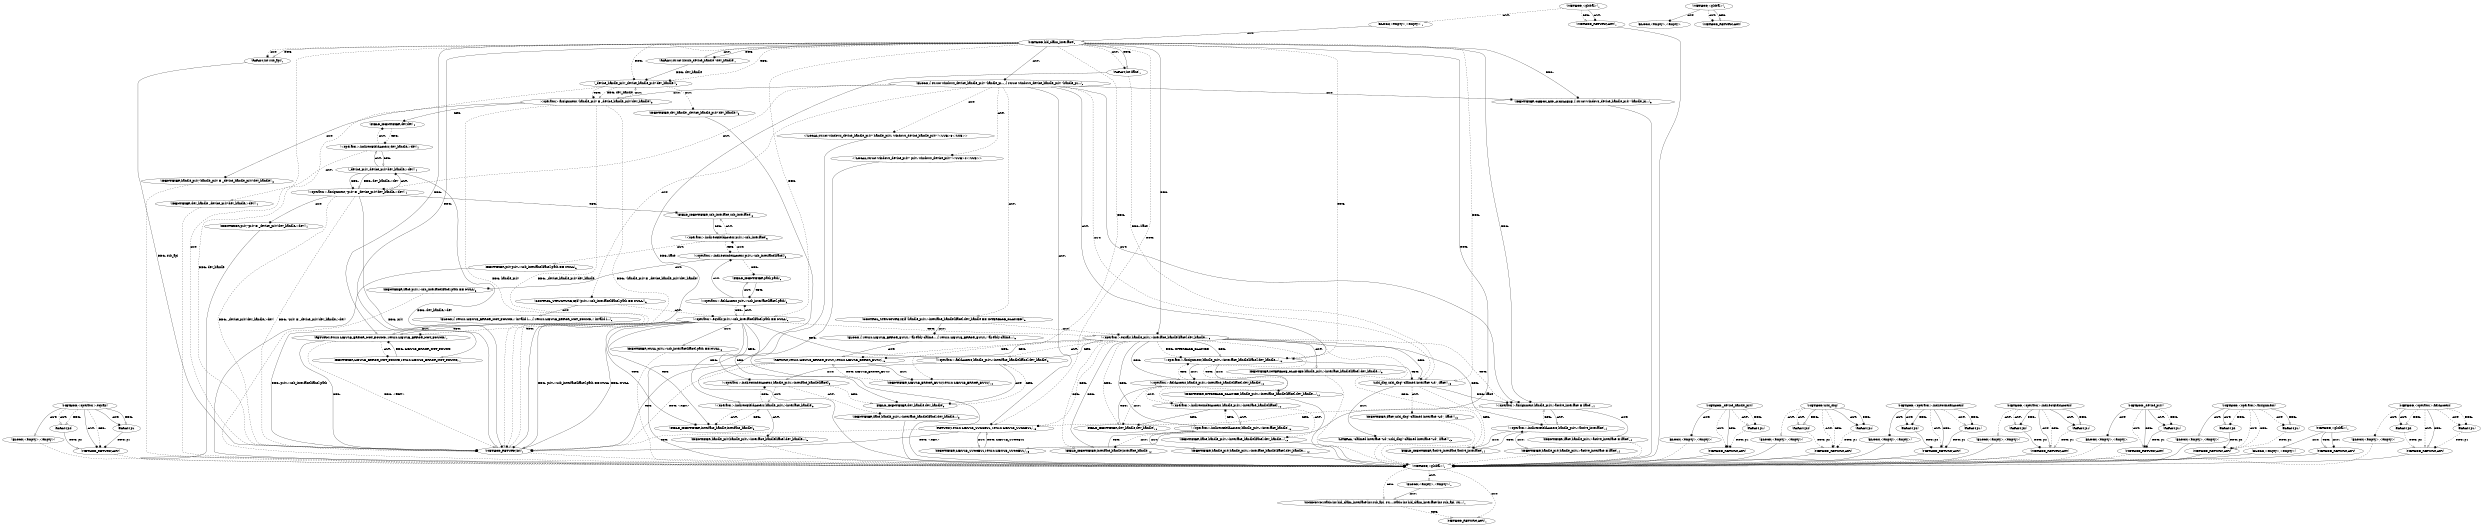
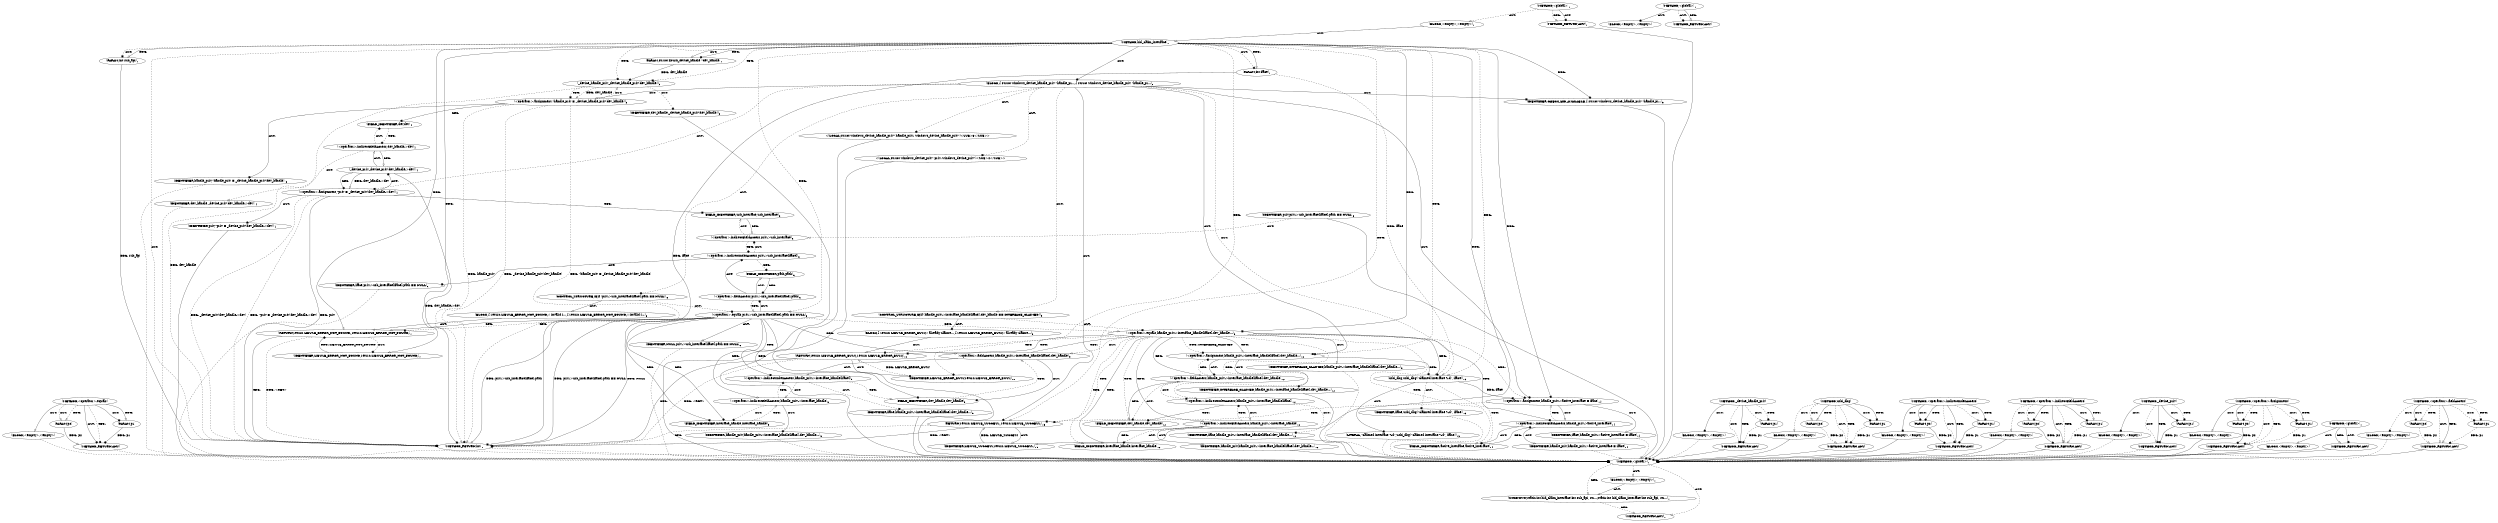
edge "(<operator>.indirectFieldAccess,priv->usb_interface)" -> "(IDENTIFIER,priv,priv->usb_interface[iface].path == NULL)": reversed
